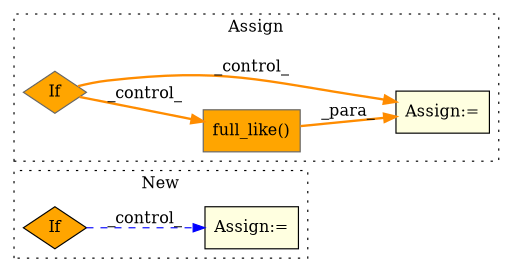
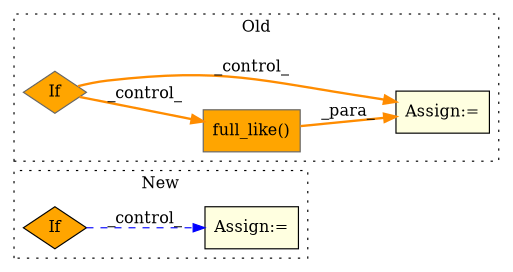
cluster "Assign": label "Assign" -> "Old"
